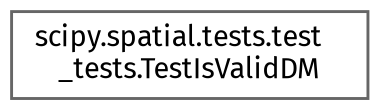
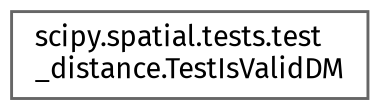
node "scipy.spatial.tests.test _tests.TestIsValidDM": label "scipy.spatial.tests.test _tests.TestIsValidDM" -> "scipy.spatial.tests.test _distance.TestIsValidDM"
